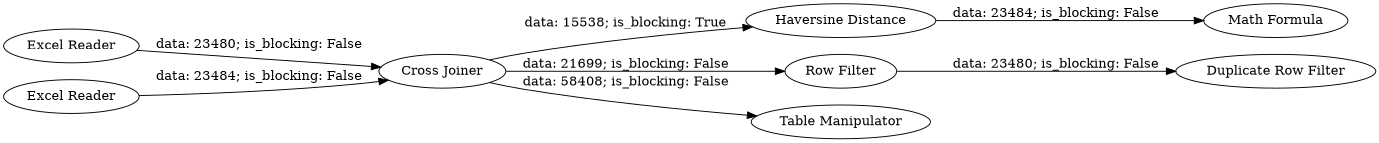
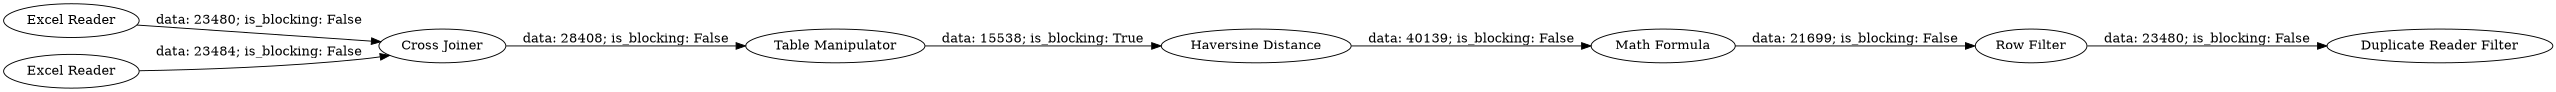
edge "Haversine Distance" -> "Math Formula": label "data: 23484; is_blocking: False" -> "data: 40139; is_blocking: False"
edge "Cross Joiner" -> "Haversine Distance": now "Table Manipulator" -> "Haversine Distance"
edge "Cross Joiner" -> "Row Filter": now "Math Formula" -> "Row Filter"
node "Duplicate Row Filter": label "Duplicate Row Filter" -> "Duplicate Reader Filter"
edge "Cross Joiner" -> "Table Manipulator": label "data: 58408; is_blocking: False" -> "data: 28408; is_blocking: False"
